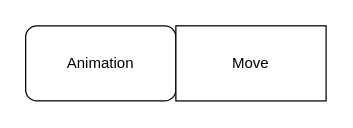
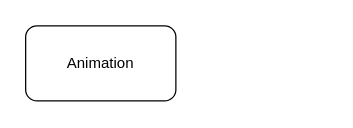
node "Move": removed
